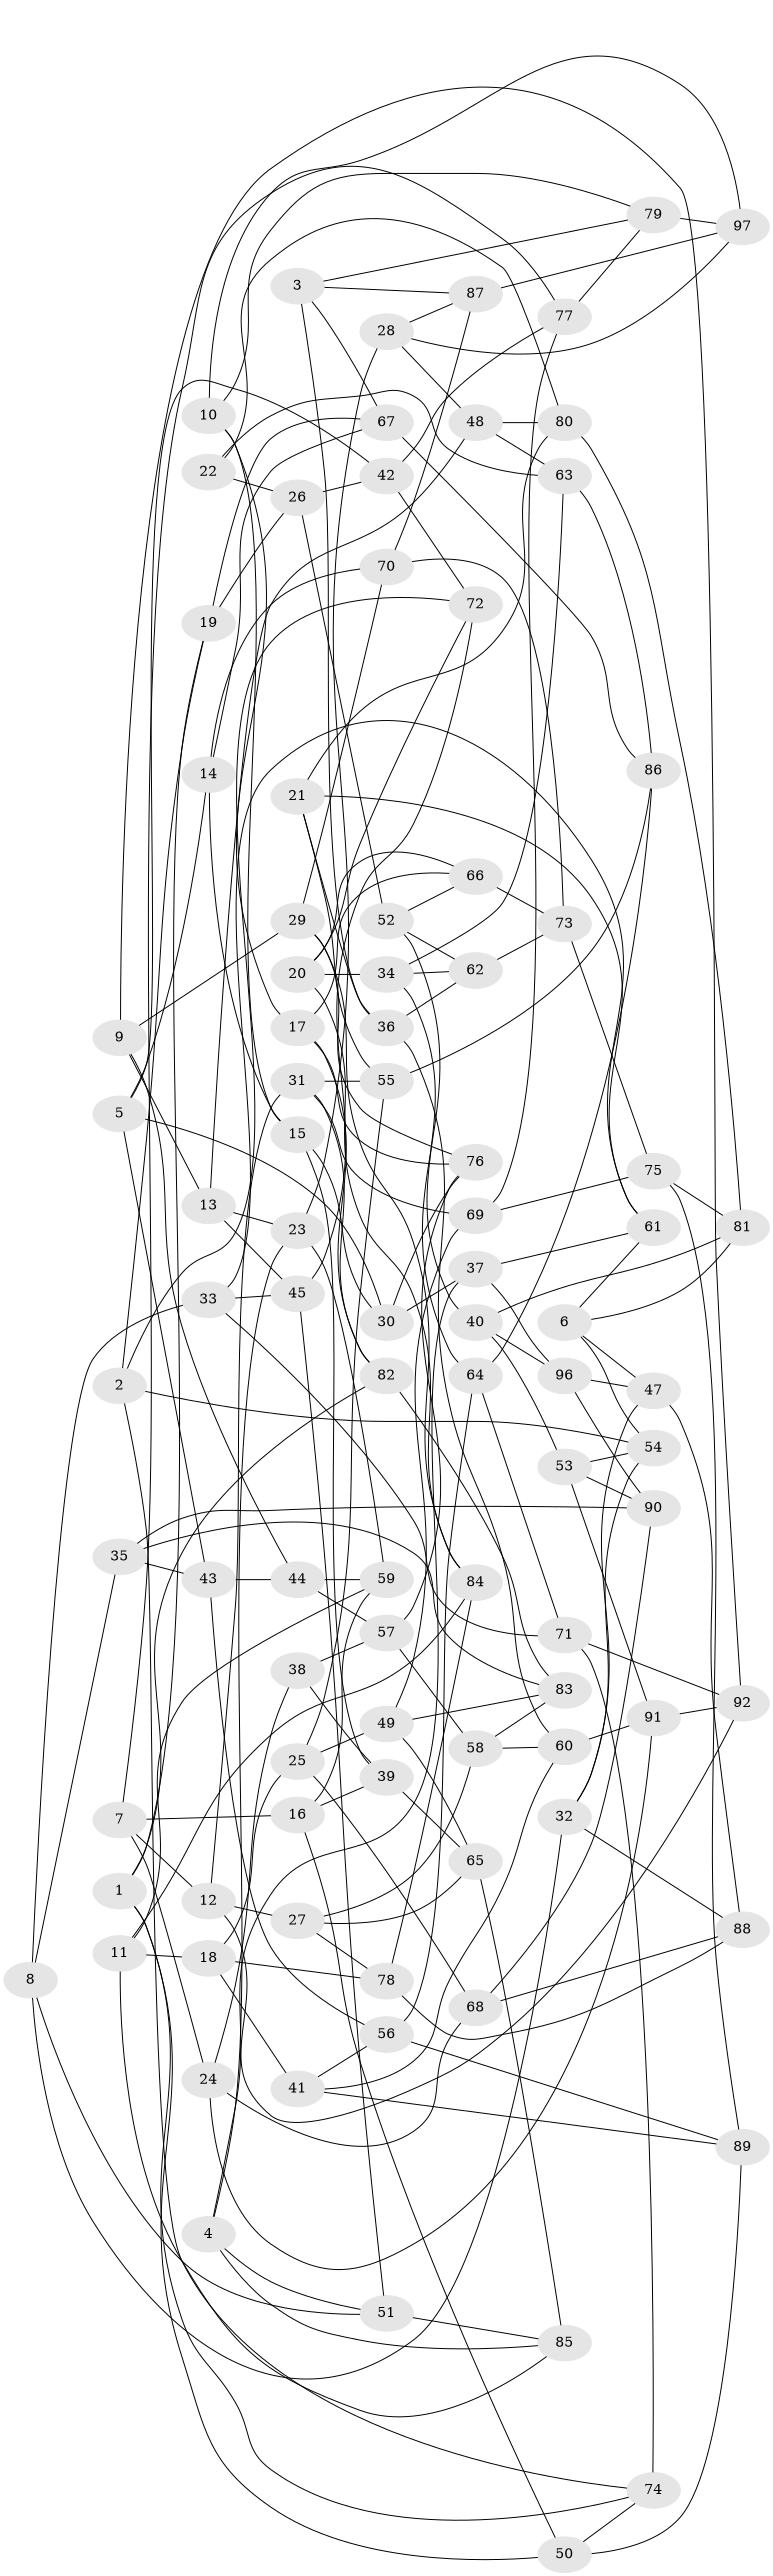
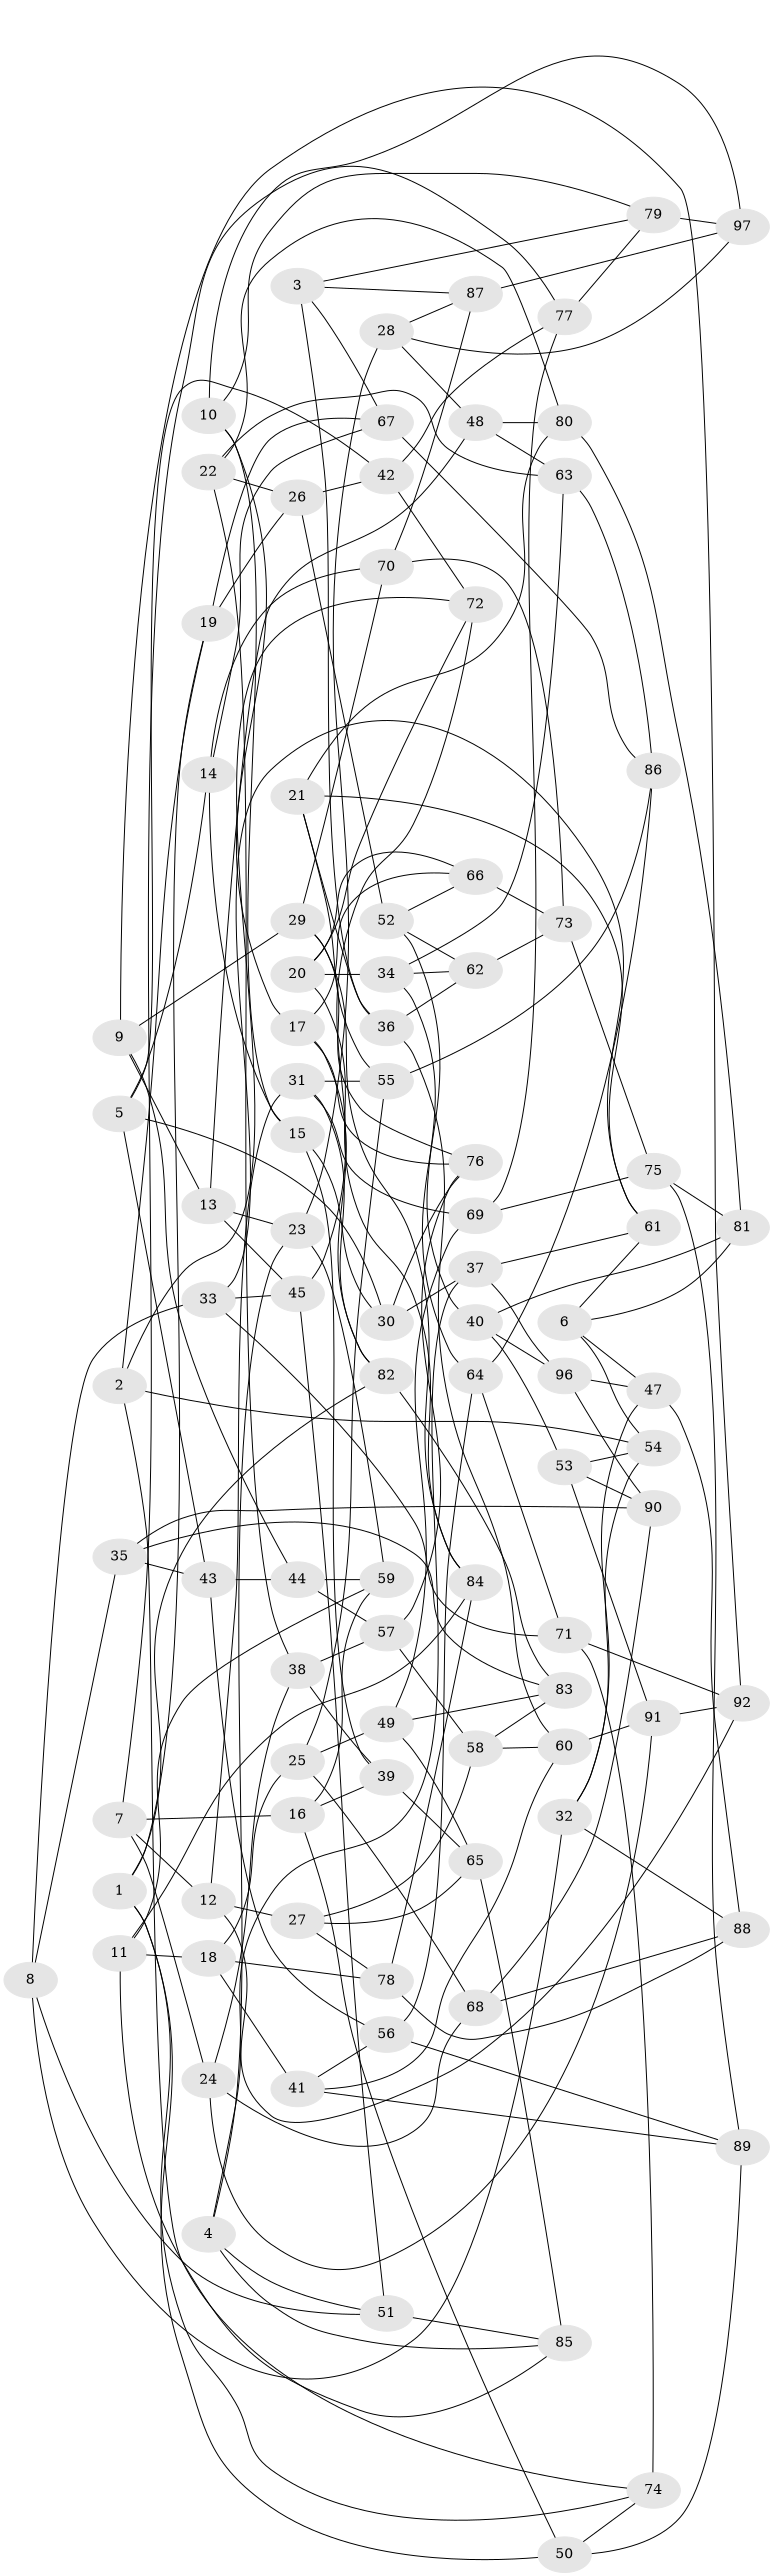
edge "22" -- "38": added
